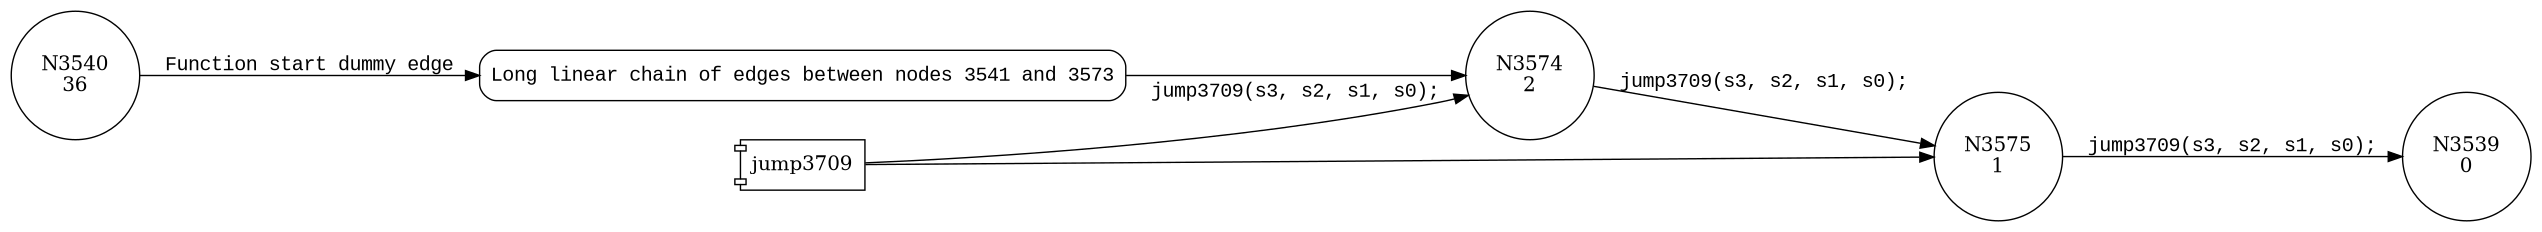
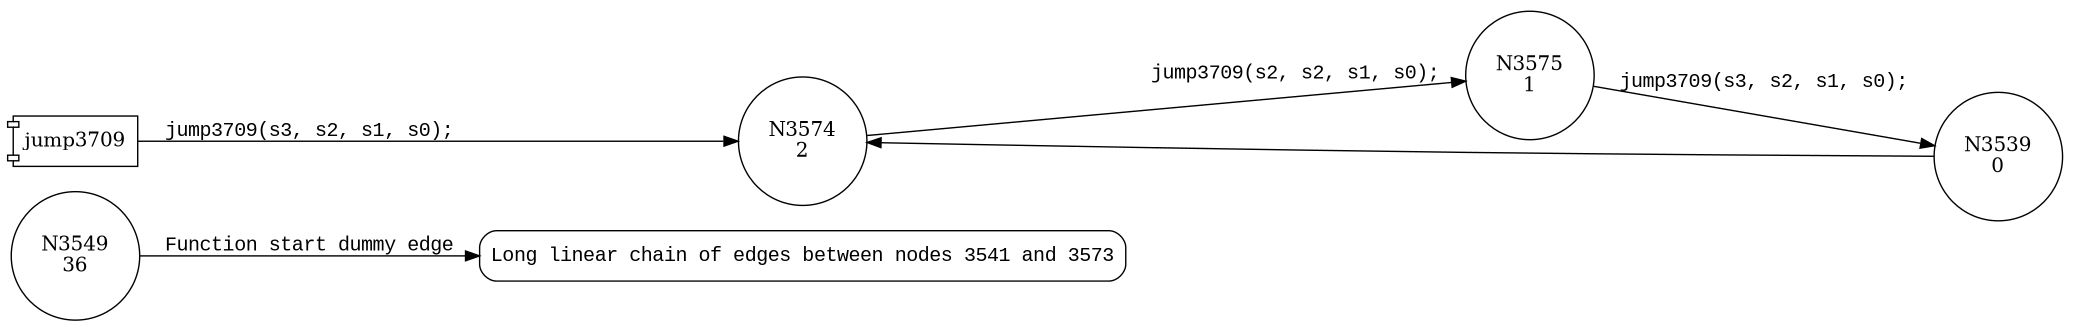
node "N3540 36": label "N3540 36" -> "N3549 36"
edge "Long linear chain of edges between nodes 3541 and 3573" -> "N3574 2": now "N3539 0" -> "N3574 2"
edge "N3574 2" -> "N3575 1": label "jump3709(s3, s2, s1, s0);" -> "jump3709(s2, s2, s1, s0);"
edge "jump3709" -> "N3575 1": removed
